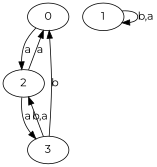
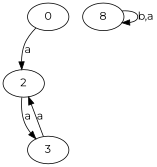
node "1": label "1" -> "8"
edge "2" -> "0": removed, label "a"
edge "3" -> "0": removed, label "b"
edge "3" -> "2": label "b,a" -> "a"
